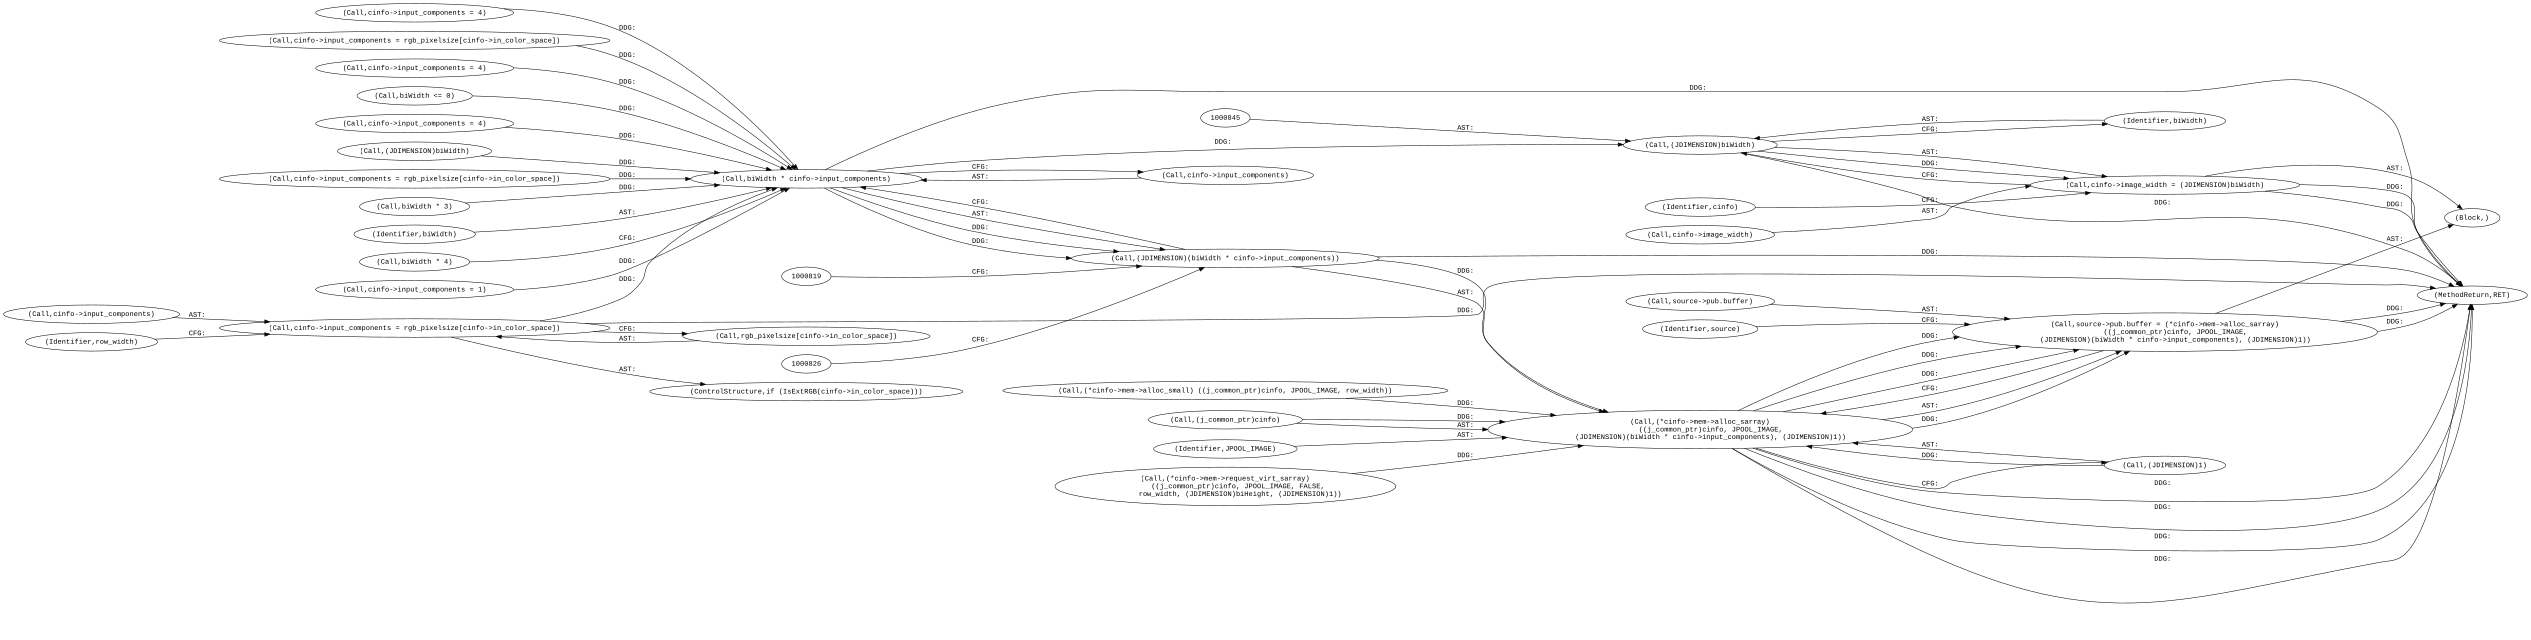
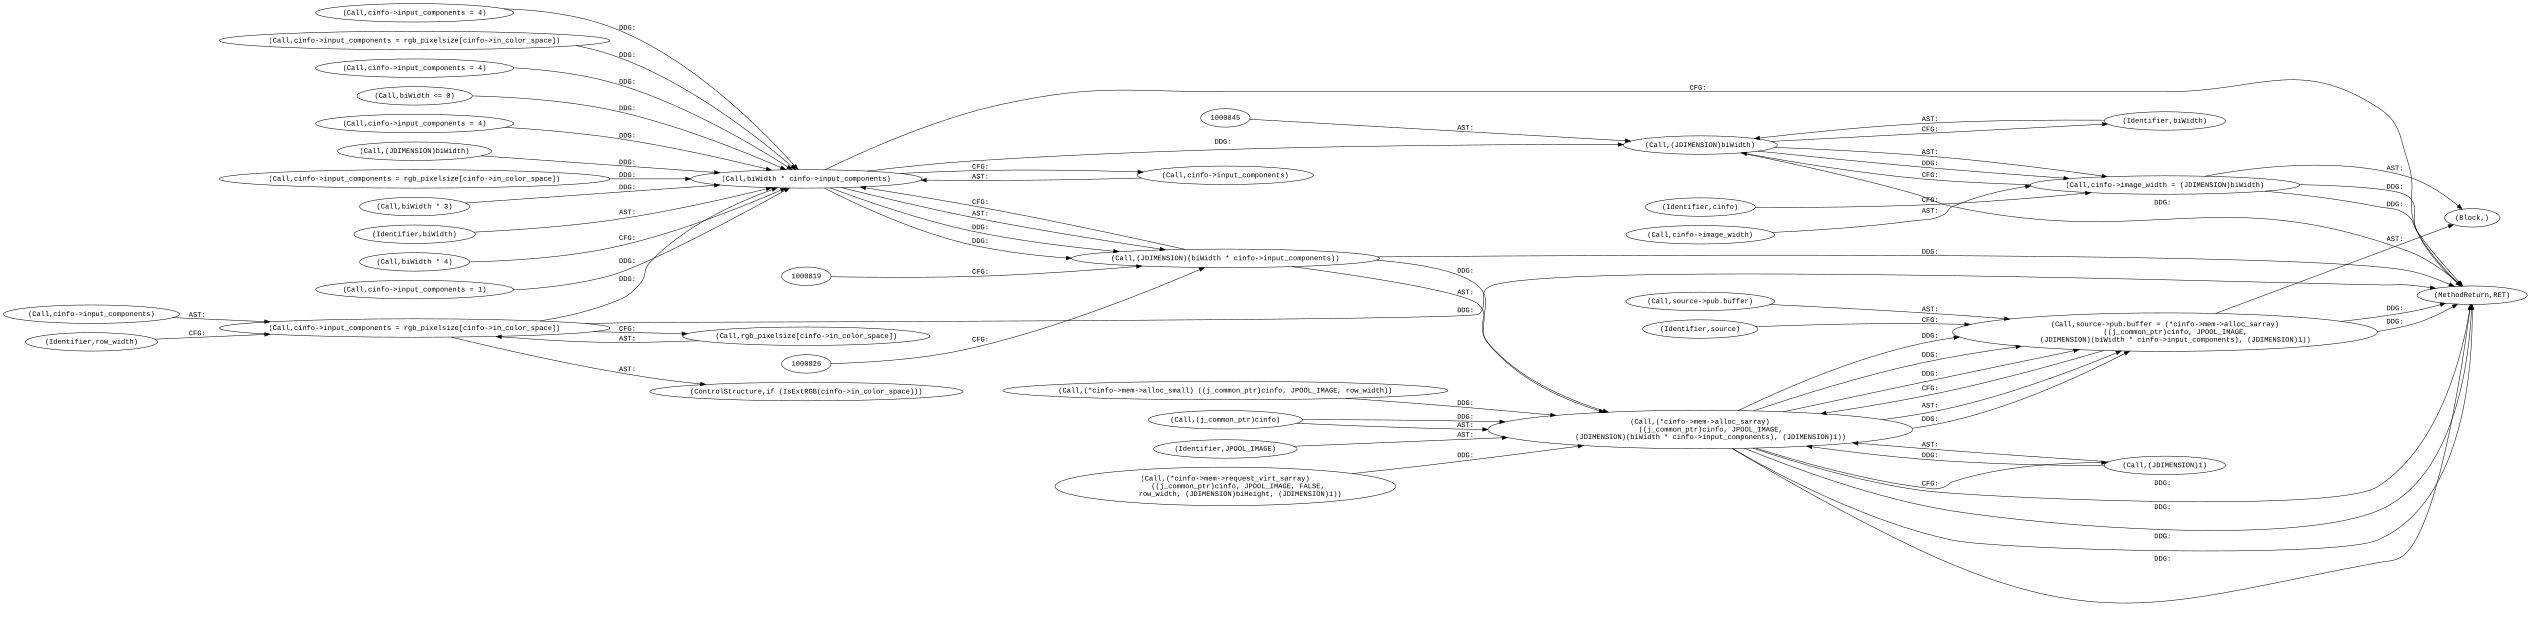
edge "(Call,biWidth * cinfo->input_components)" -> "(MethodReturn,RET)": label "DDG: " -> "CFG: "
